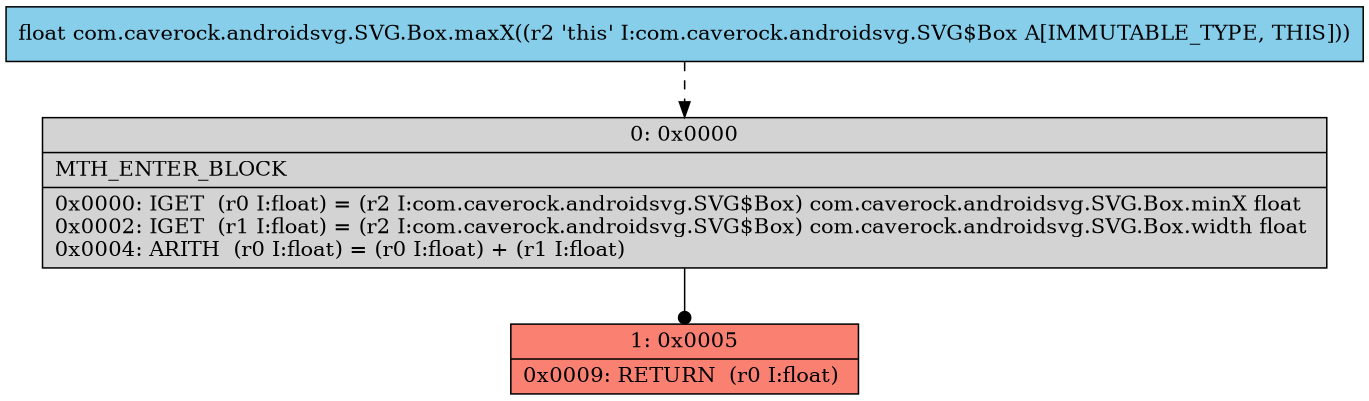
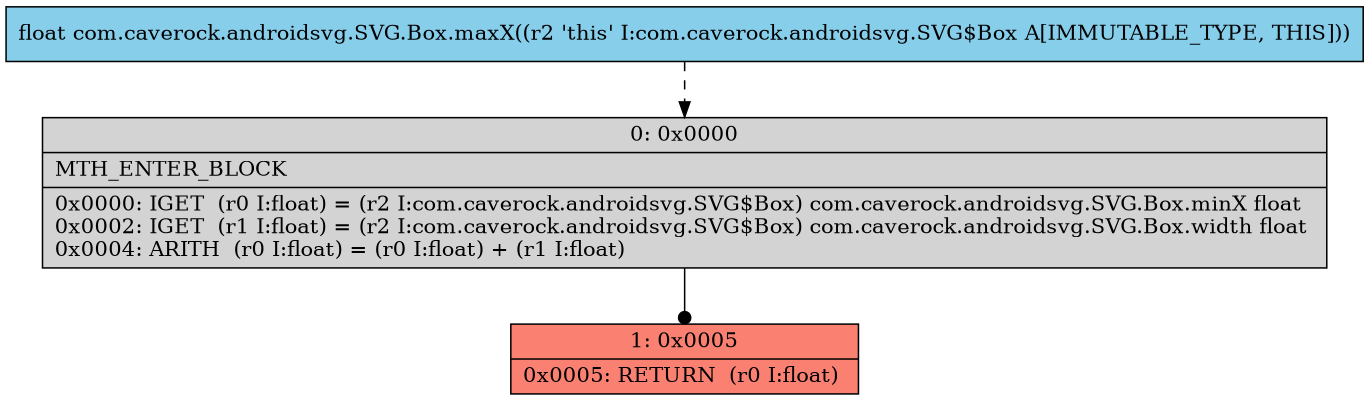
node "1: 0x0005": text "0x0009: RETURN  (r0 I:float)" -> "0x0005: RETURN  (r0 I:float)"
